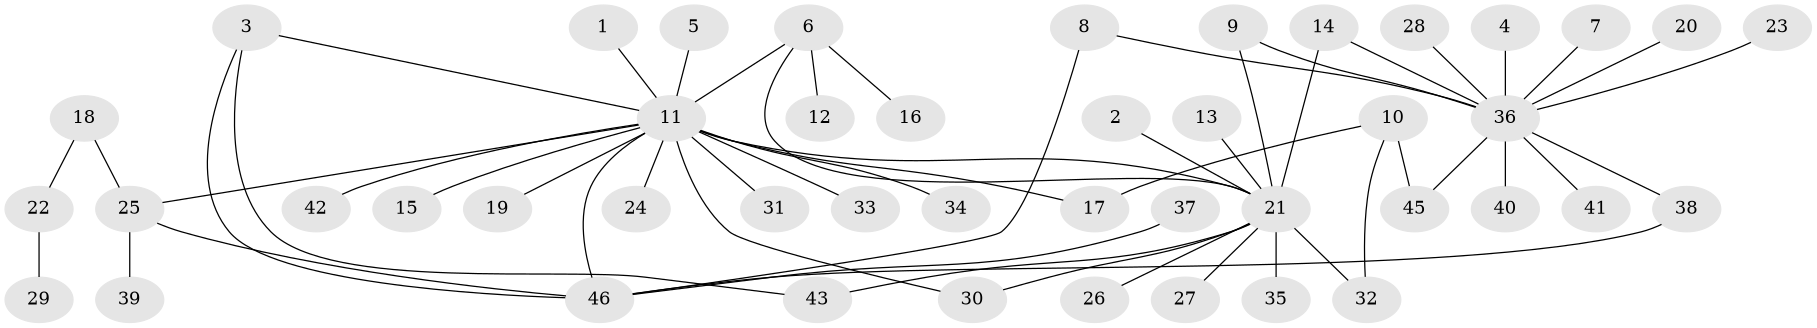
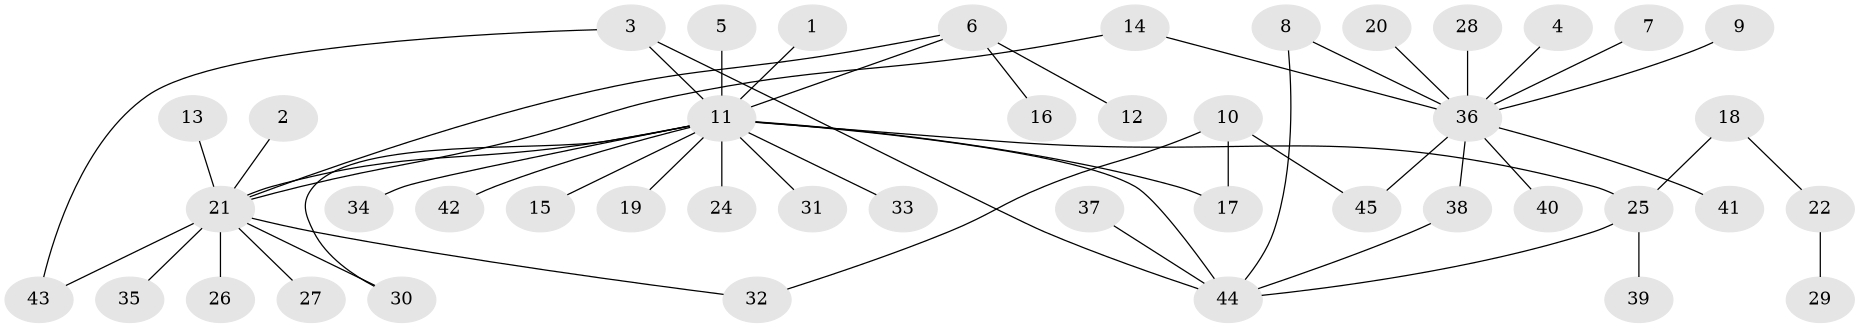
node "23": removed
edge "9" -- "21": removed
node "46": label "46" -> "44"
